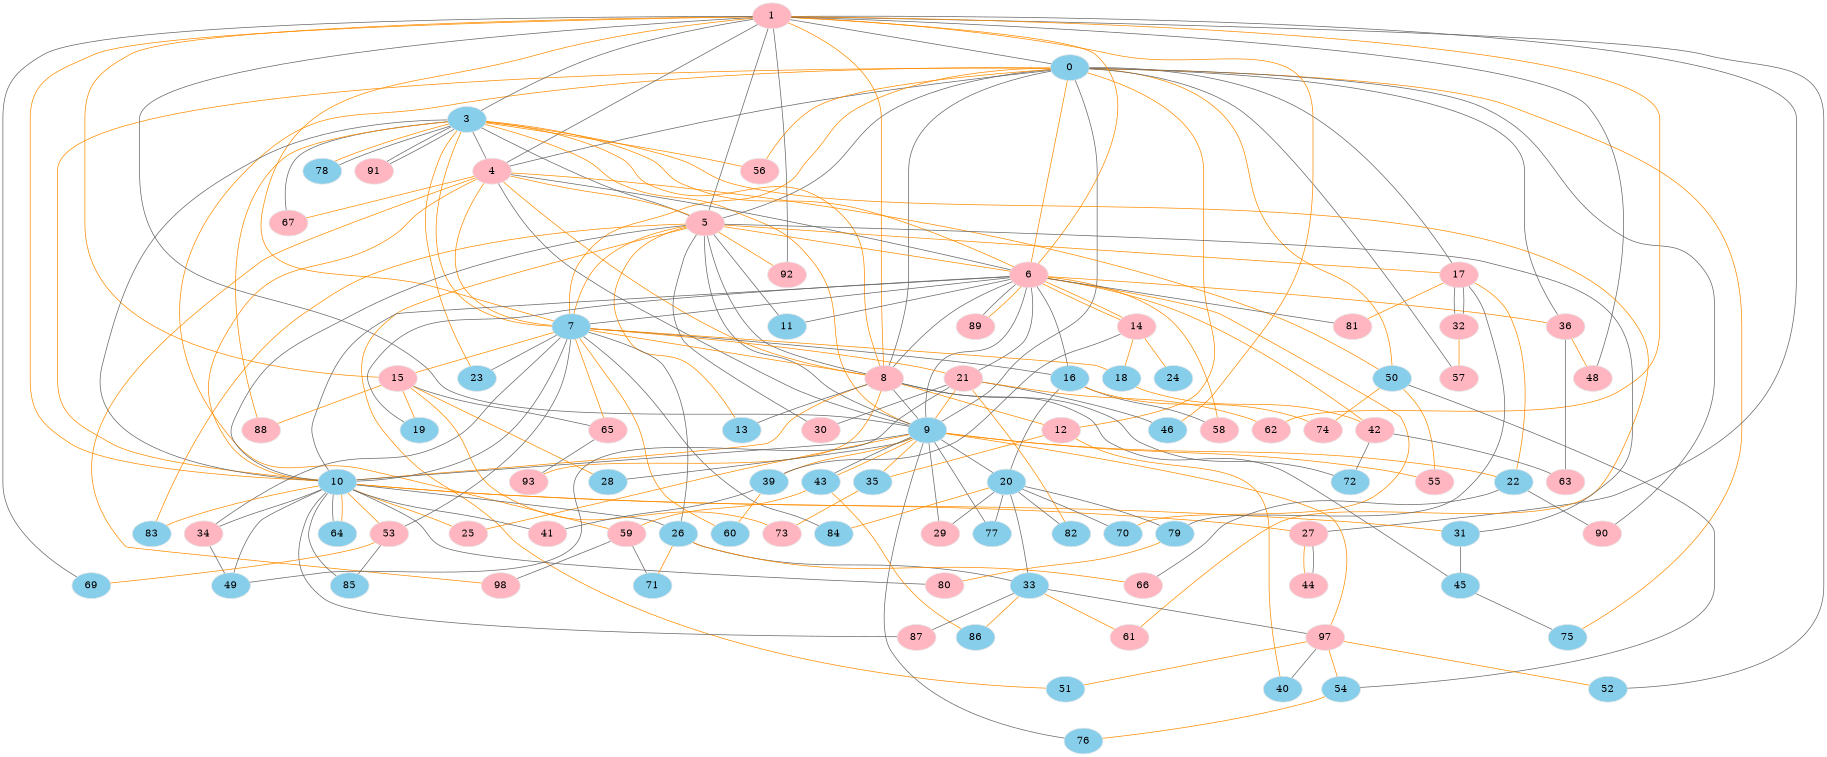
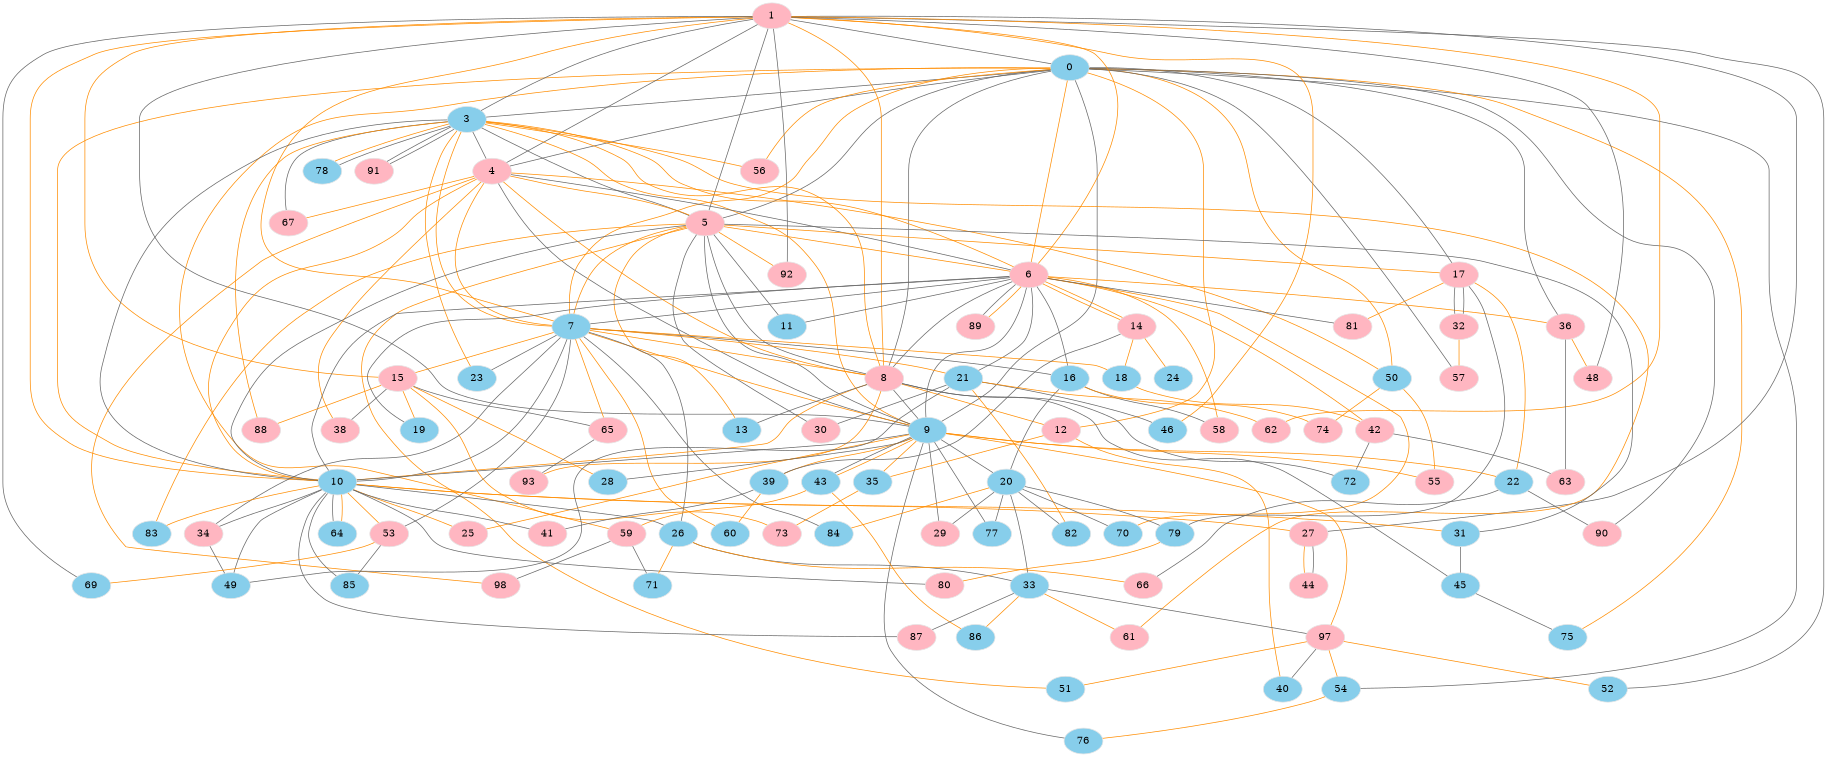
edge "0" -- "3": added
node "21": fillcolor lightpink -> skyblue
edge "21" -- "9": now "7" -- "9"
node "38": added
edge "50" -- "54": now "0" -- "54"
